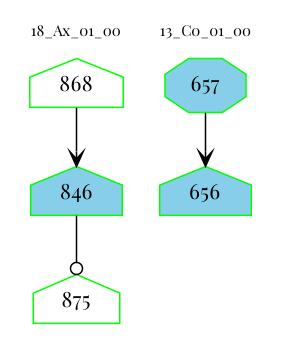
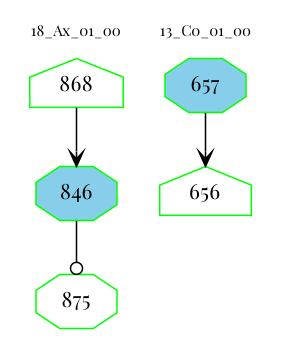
node "846": shape house -> octagon
node "656": fillcolor skyblue -> white
node "875": shape house -> octagon
